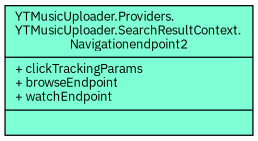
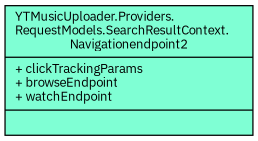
node "YTMusicUploader.Providers.": text "YTMusicUploader.SearchResultContext." -> "RequestModels.SearchResultContext."
